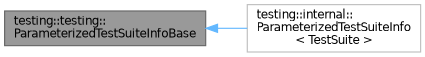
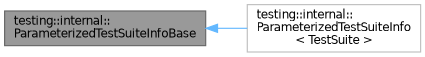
node "testing::testing:: ParameterizedTestSuiteInfoBase": label "testing::testing:: ParameterizedTestSuiteInfoBase" -> "testing::internal:: ParameterizedTestSuiteInfoBase"
